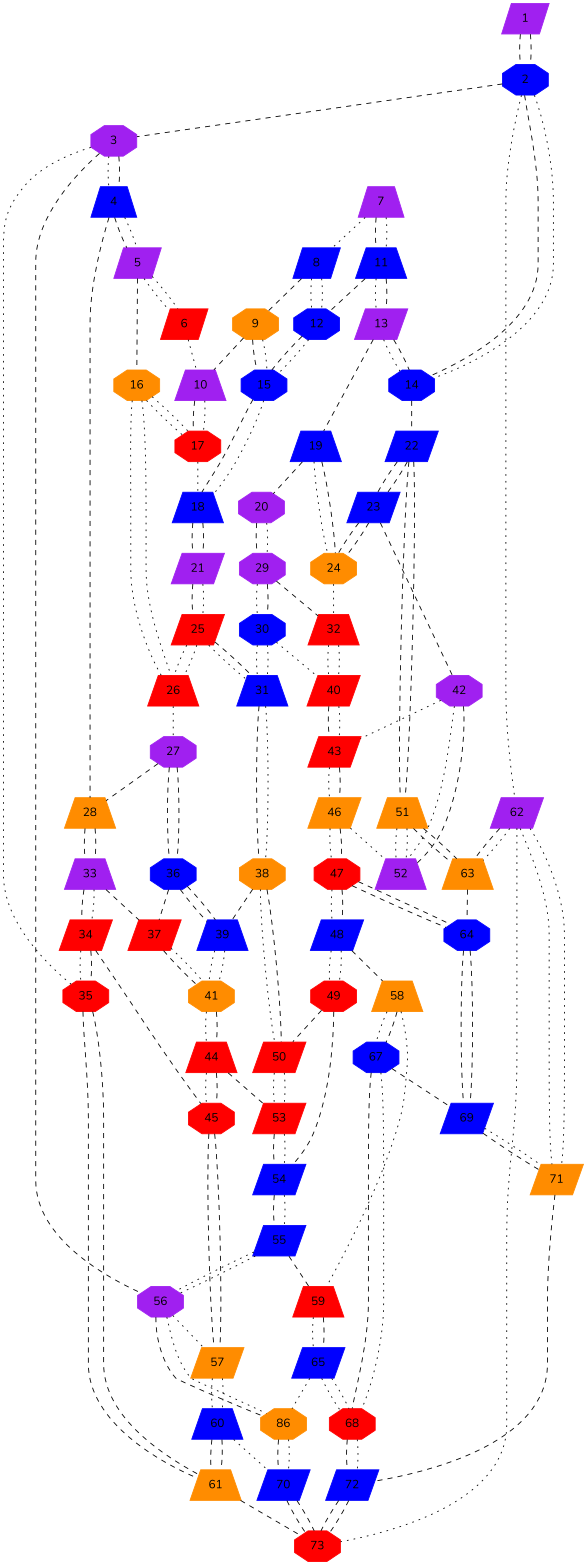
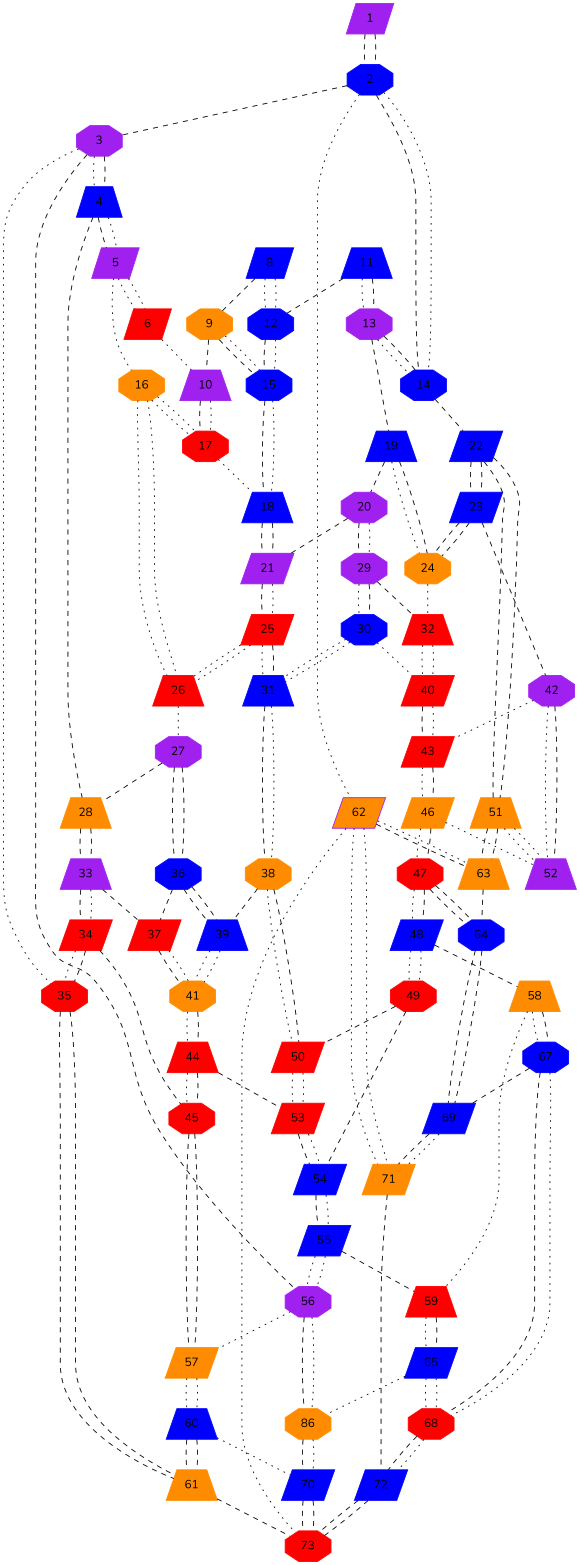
node "7": removed
edge "5" -- "16": style dashed -> dotted
node "13": shape parallelogram -> octagon
edge "20" -- "21": added
node "62": fillcolor purple -> darkorange
